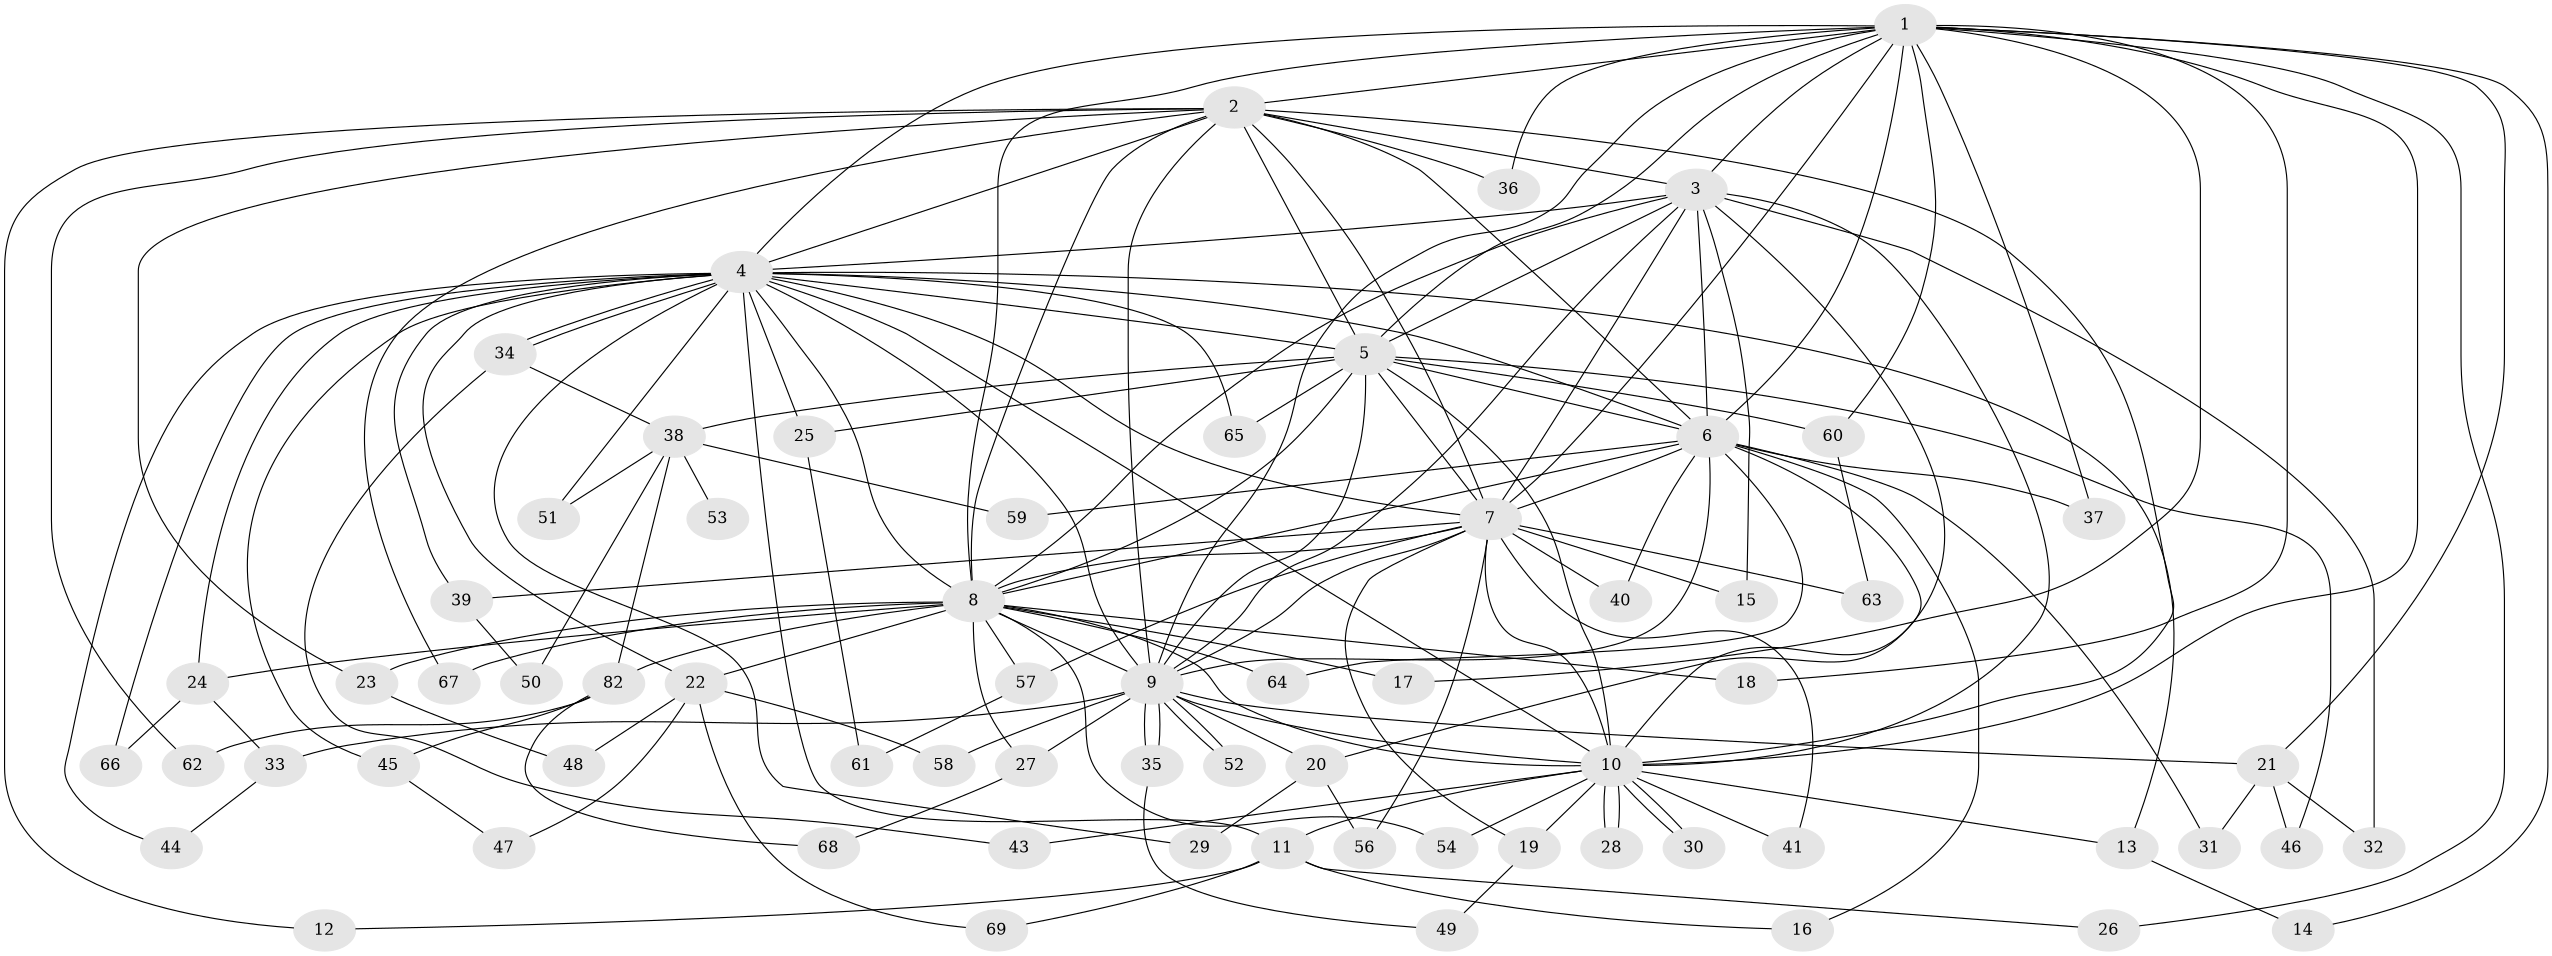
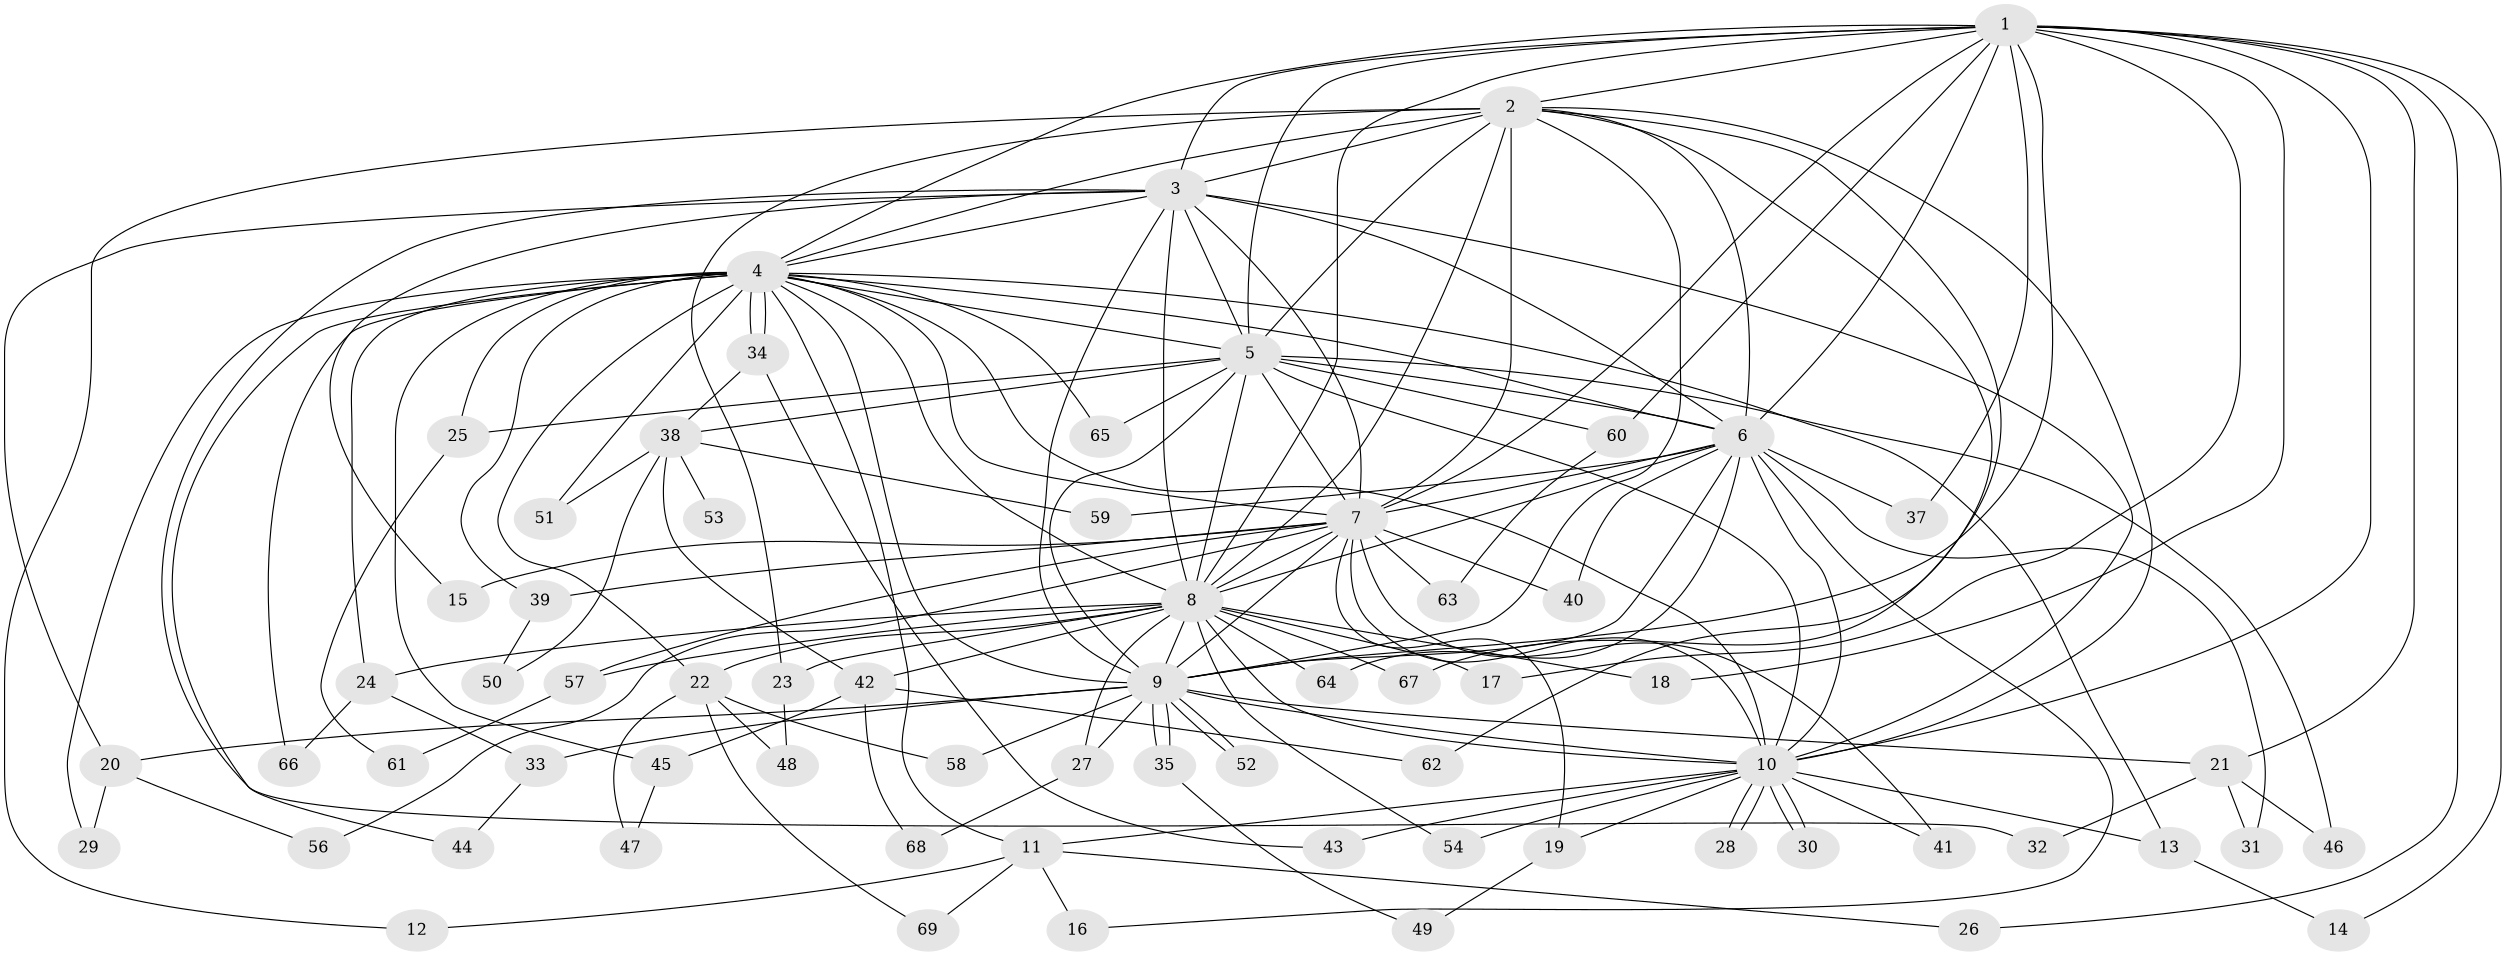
node "36": removed
node "82": label "82" -> "42"
